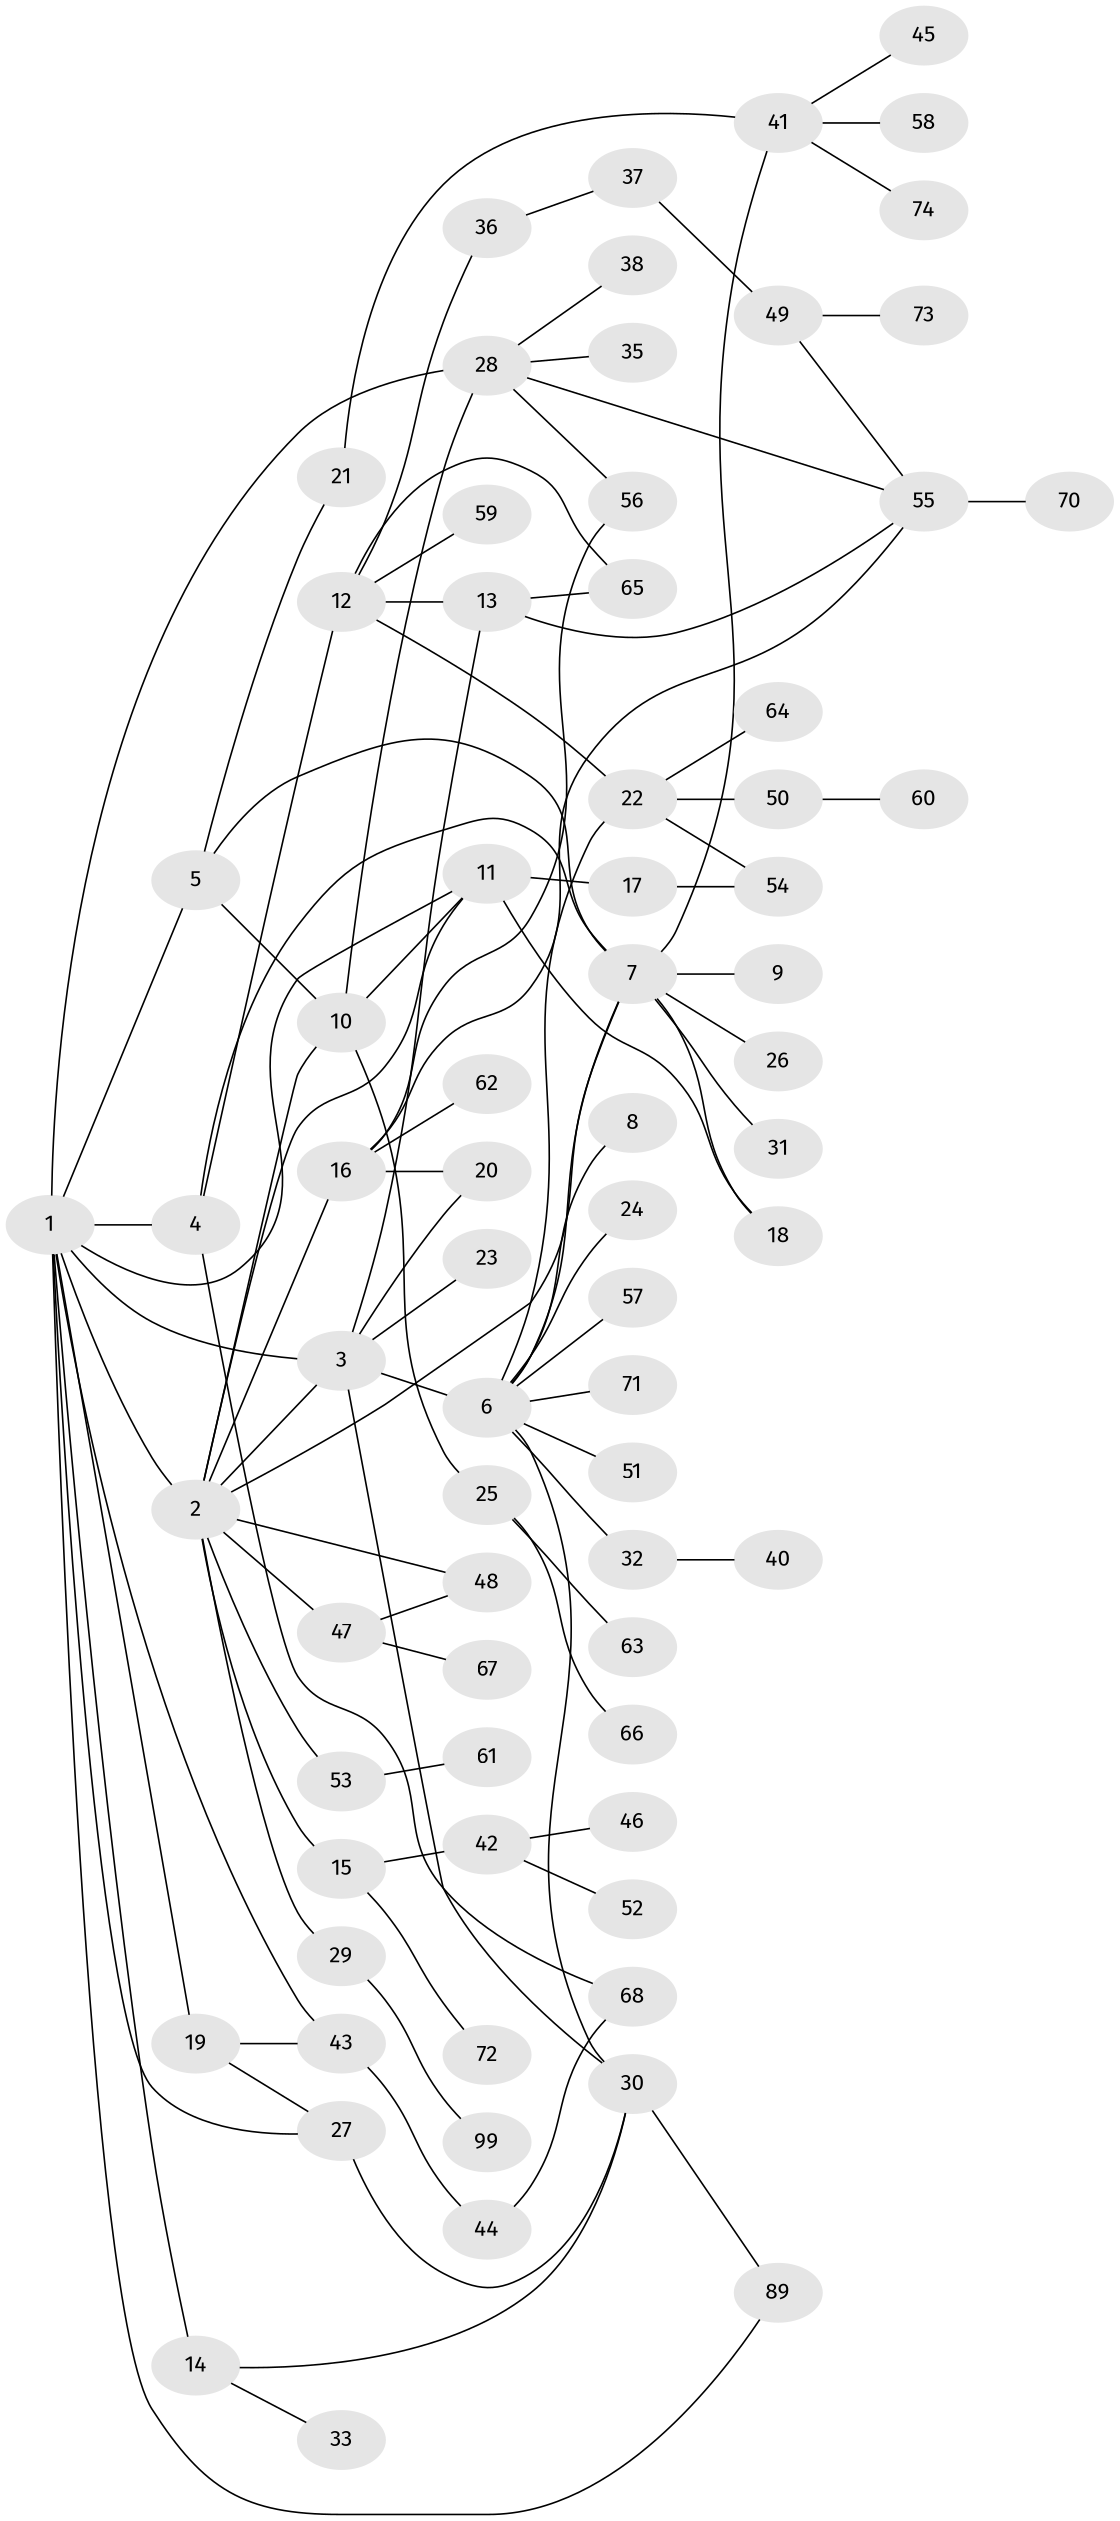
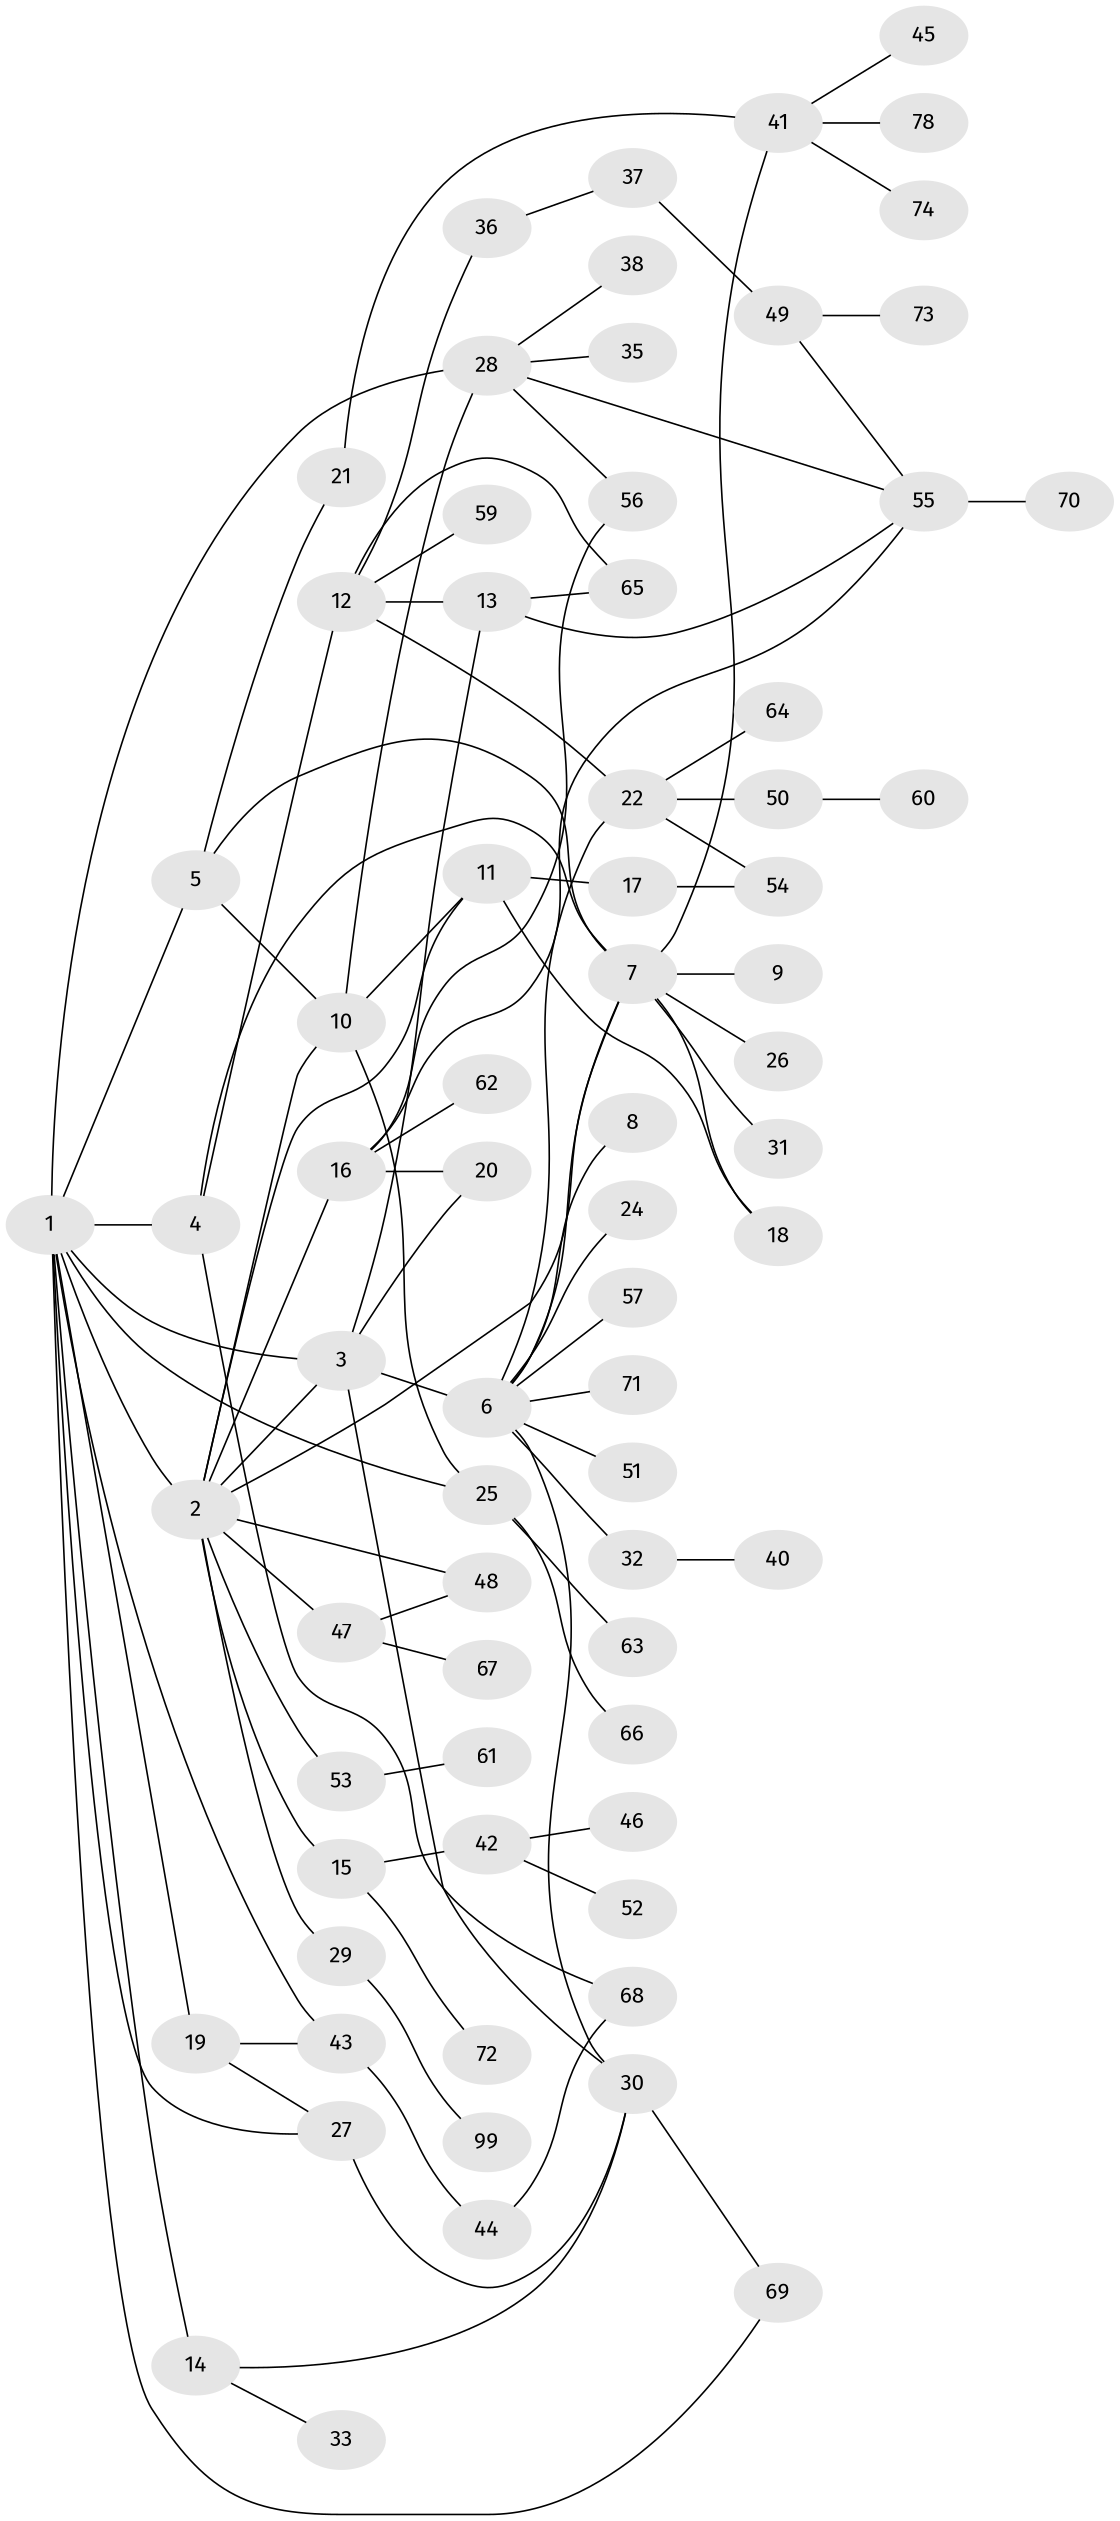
node "58": label "58" -> "78"
edge "11" -- "1": now "25" -- "1"
node "23": removed
node "89": label "89" -> "69"
